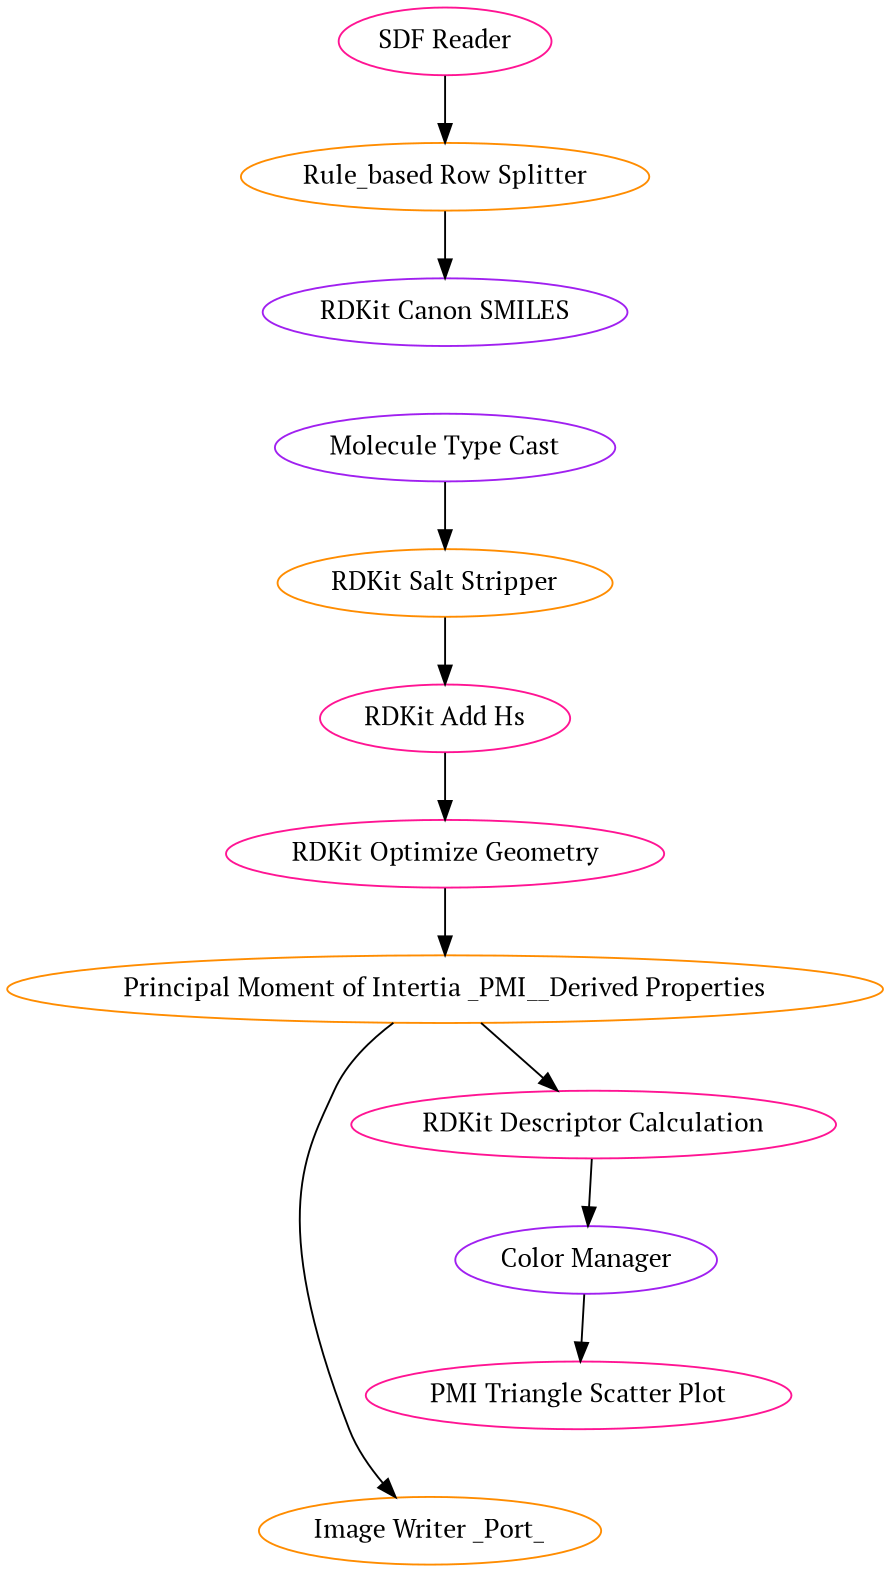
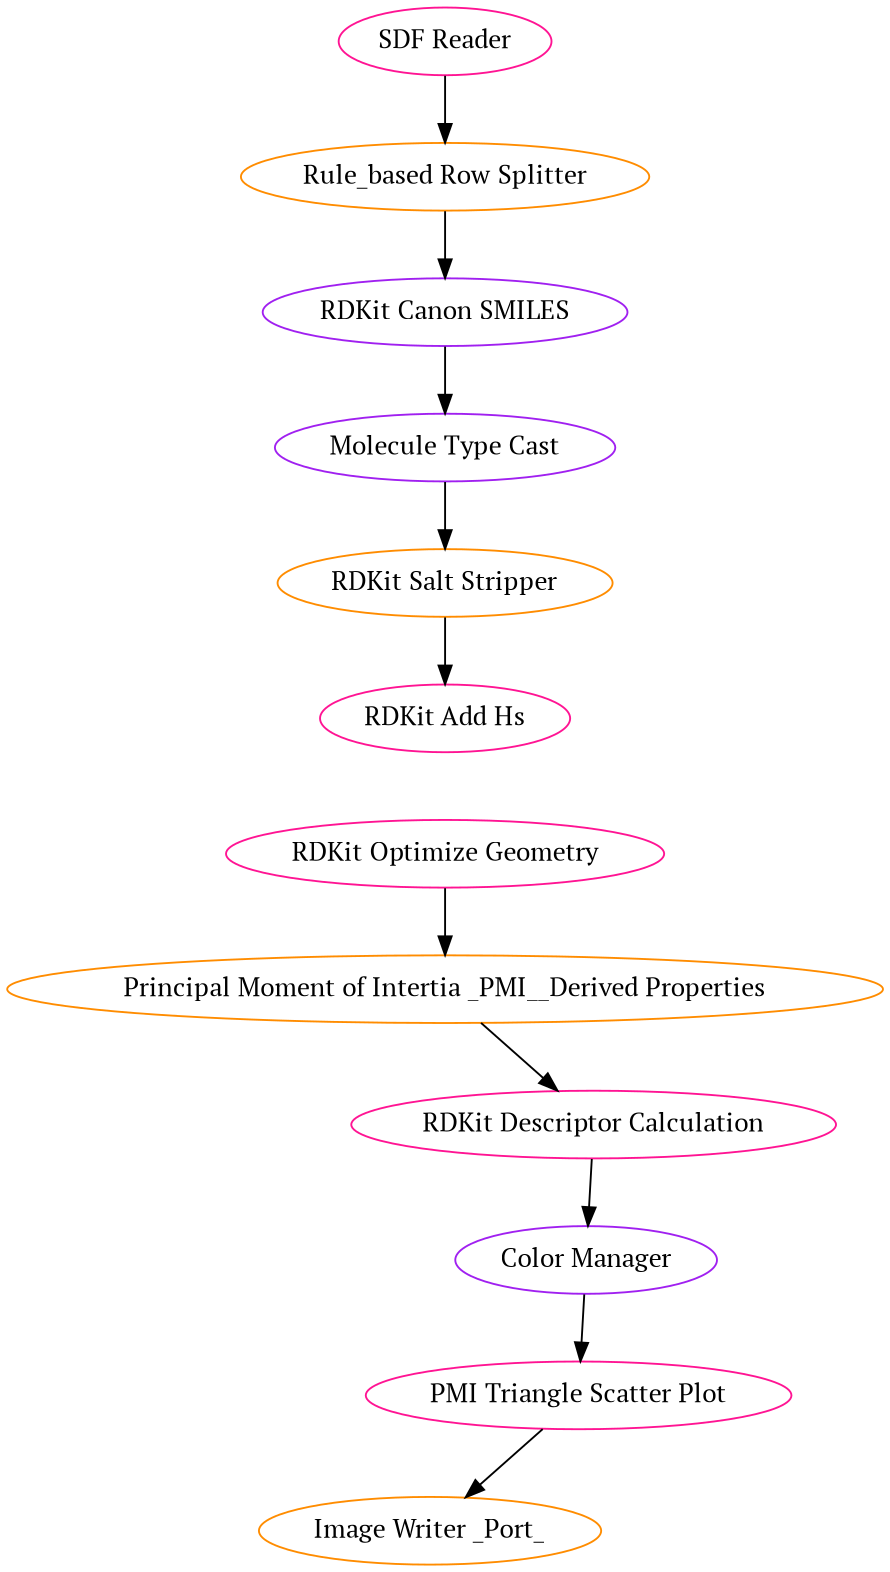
edge "RDKit Canon SMILES" -> "Molecule Type Cast": added
edge "RDKit Add Hs" -> "RDKit Optimize Geometry": removed
edge "Principal Moment of Intertia _PMI__Derived Properties" -> "Image Writer _Port_": now "PMI Triangle Scatter Plot" -> "Image Writer _Port_"
